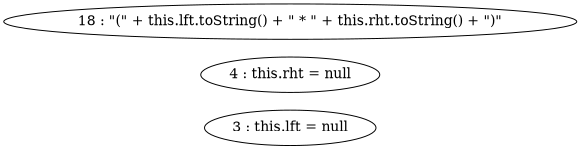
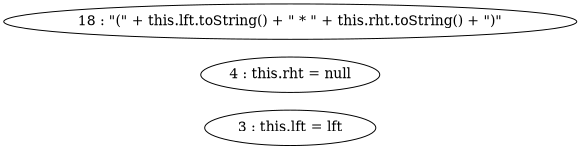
node "3 : this.lft = null": label "3 : this.lft = null" -> "3 : this.lft = lft"
